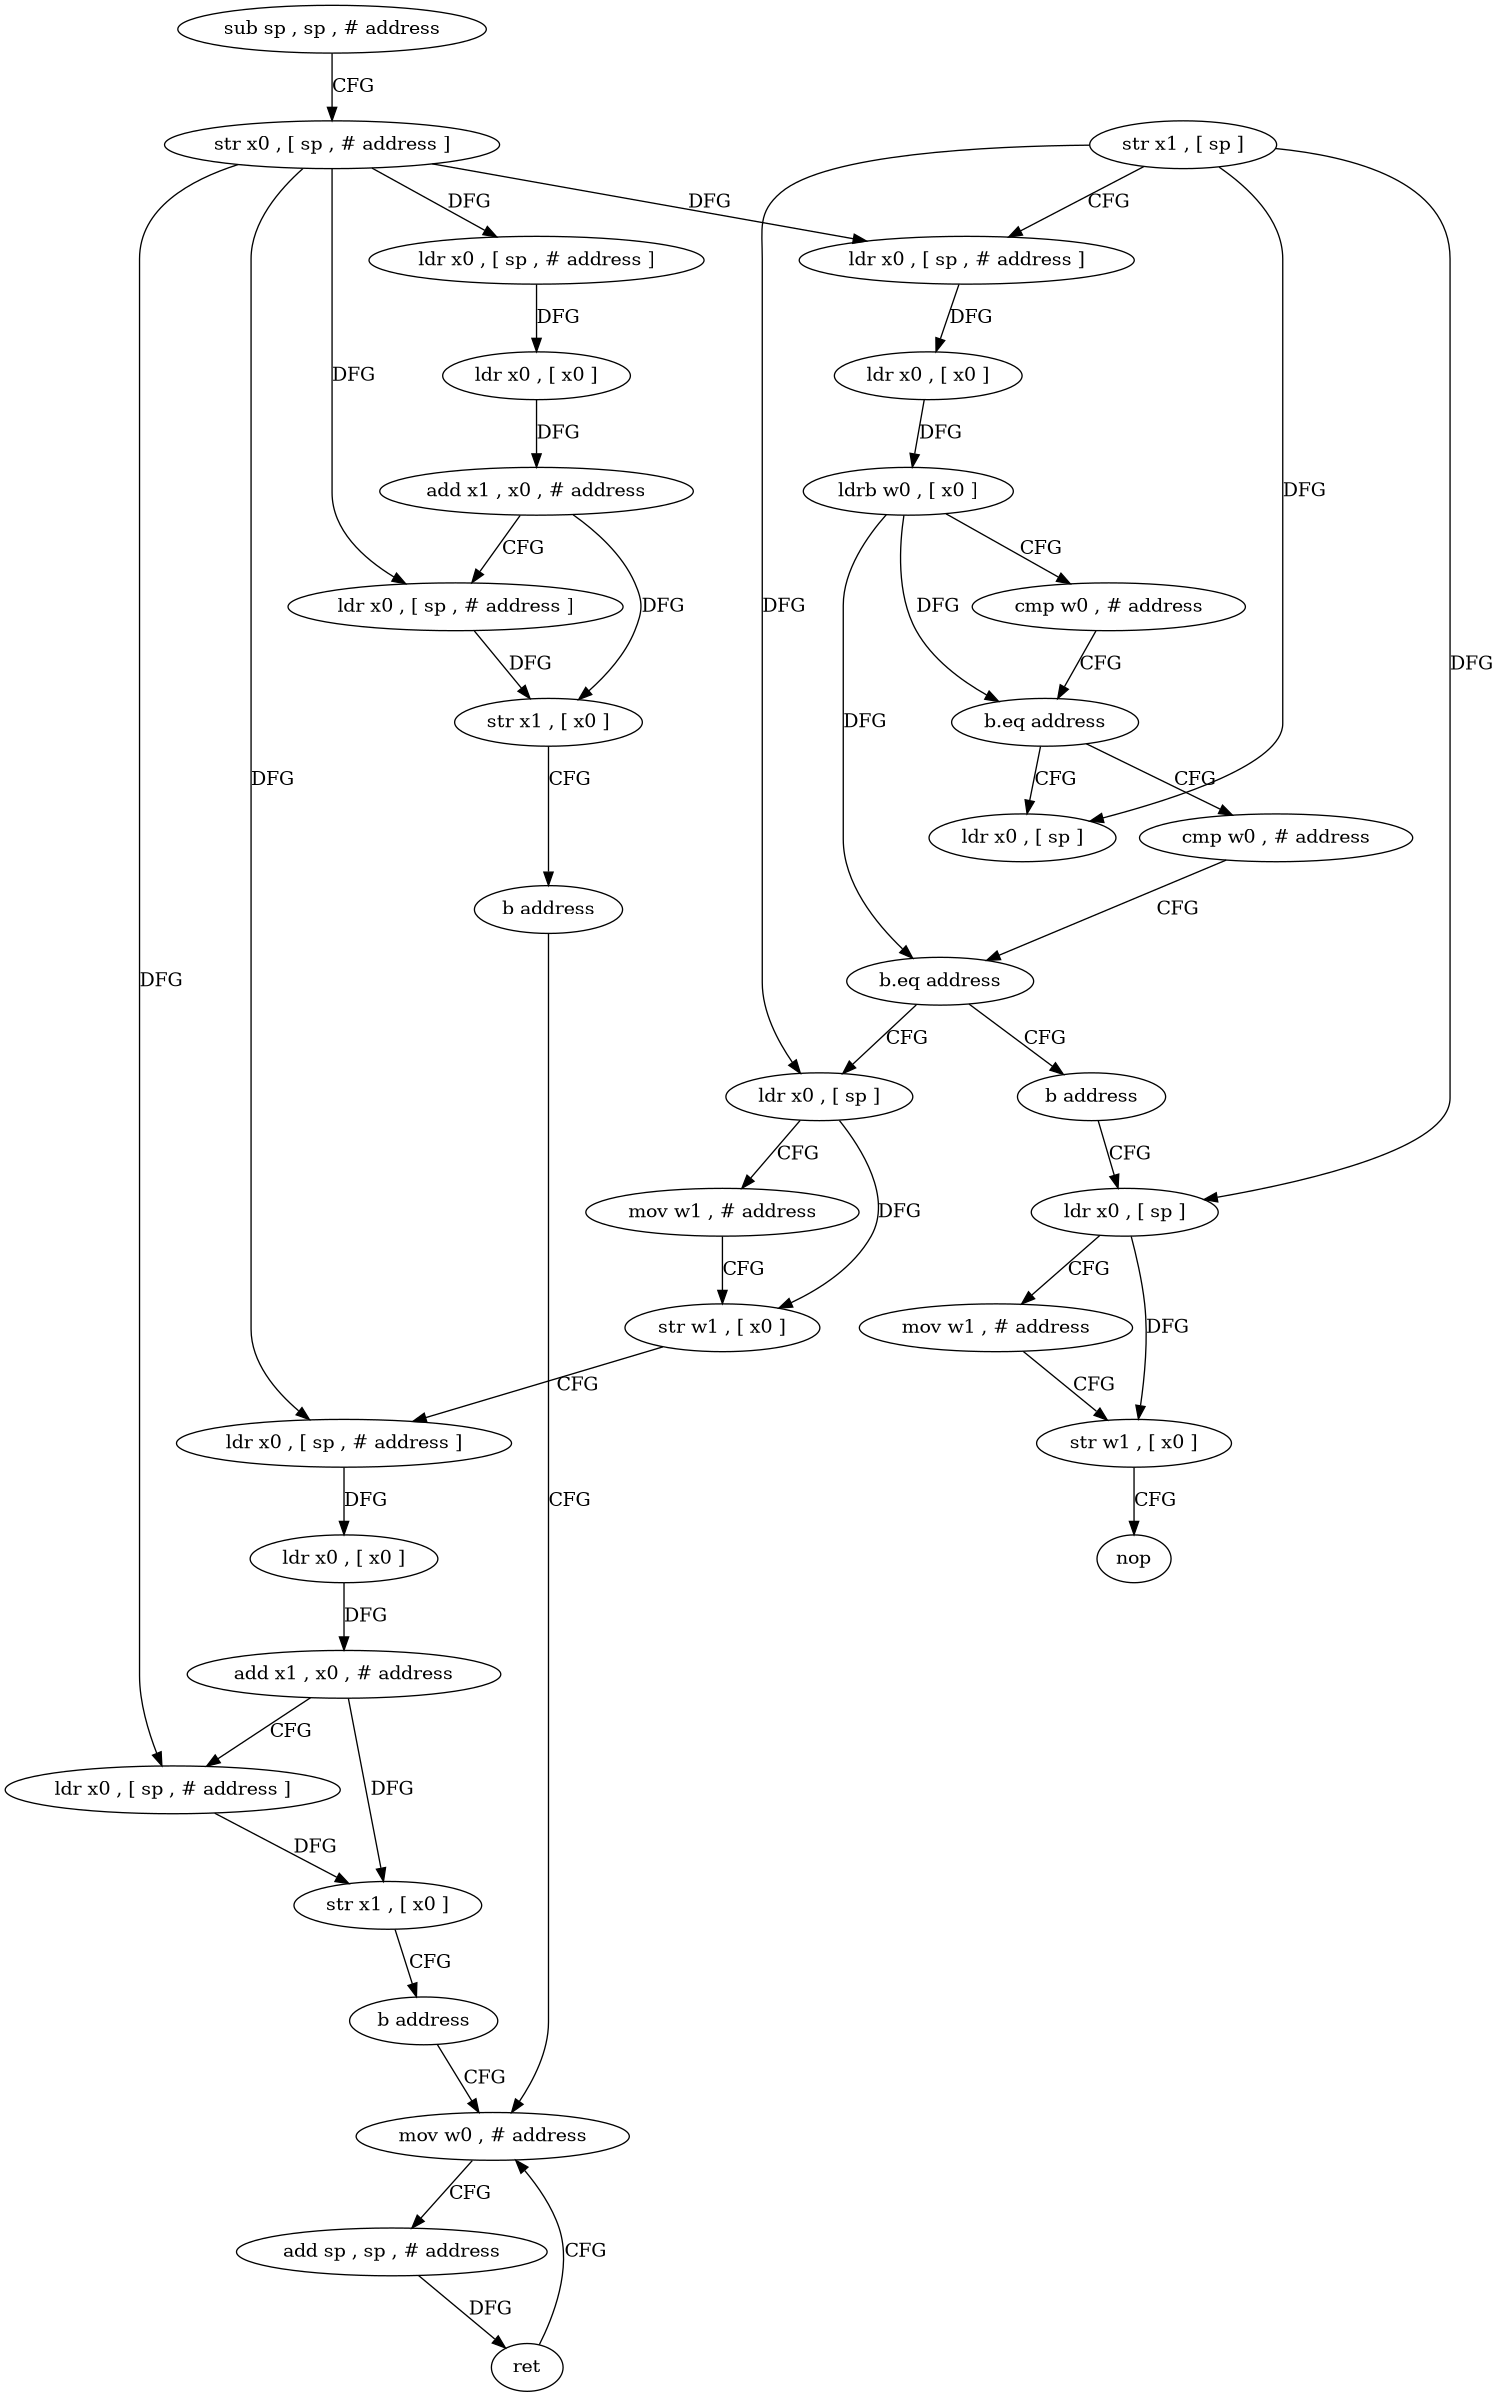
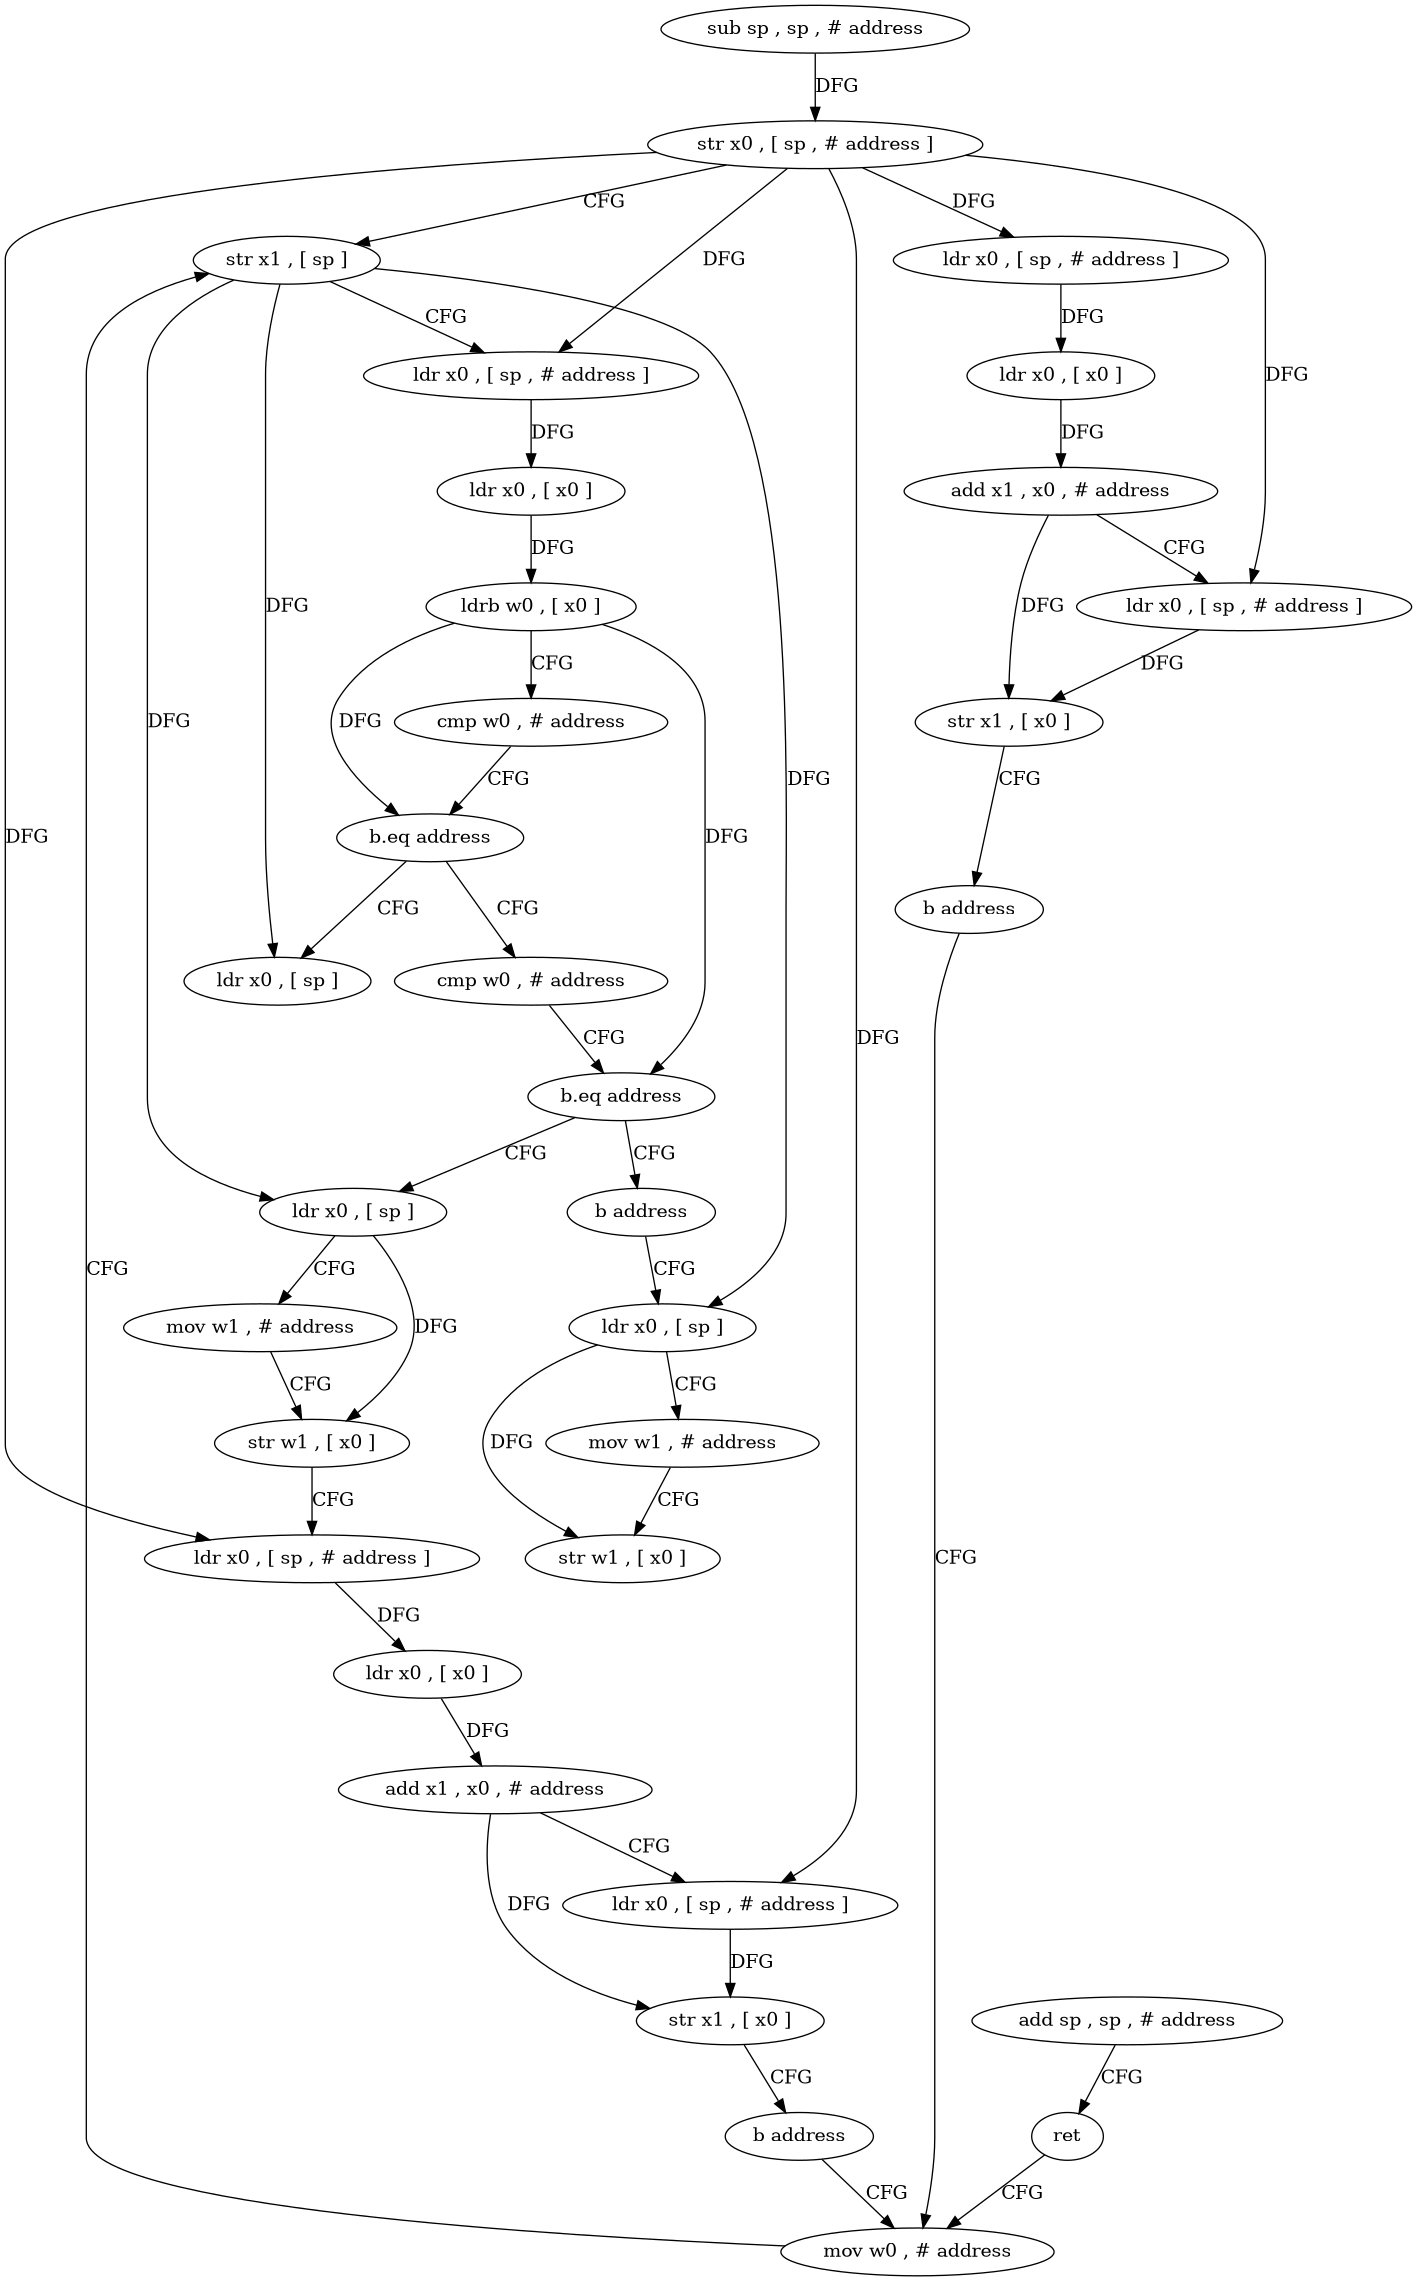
edge "sub sp , sp , # address" -> "str x0 , [ sp , # address ]": label "CFG" -> "DFG"
edge "str x0 , [ sp , # address ]" -> "str x1 , [ sp ]": added, label "CFG"
node "nop": removed
edge "mov w0 , # address" -> "add sp , sp , # address": now "mov w0 , # address" -> "str x1 , [ sp ]"
edge "add sp , sp , # address" -> "ret": label "DFG" -> "CFG"
